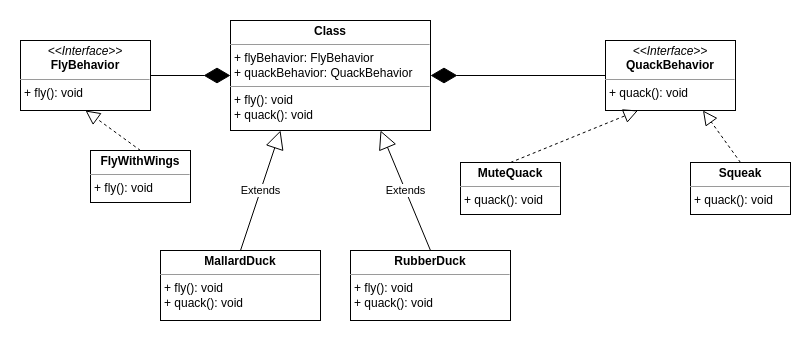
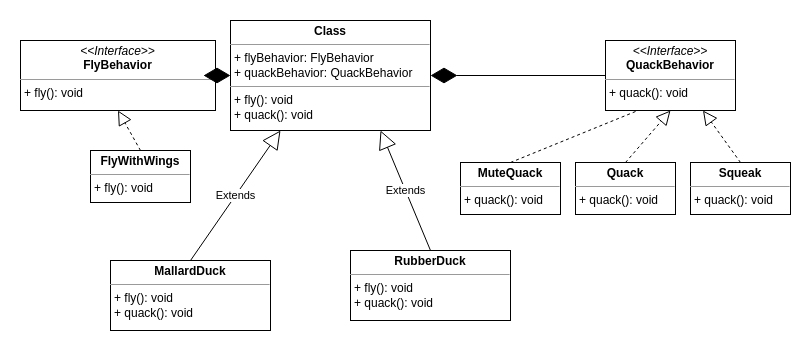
node "<<Interface>> FlyBehavior + fly(): void": size 130x70 -> 195x70
edge "MuteQuack + quack(): void" -> "<<Interface>> QuackBehavior + quack(): void": arrowhead block -> none
edge "Quack + quack(): void" -> "<<Interface>> QuackBehavior + quack(): void": added
node "Quack + quack(): void": added
node "MallardDuck + fly(): void + quack(): void": moved (241, 286) -> (191, 296)
